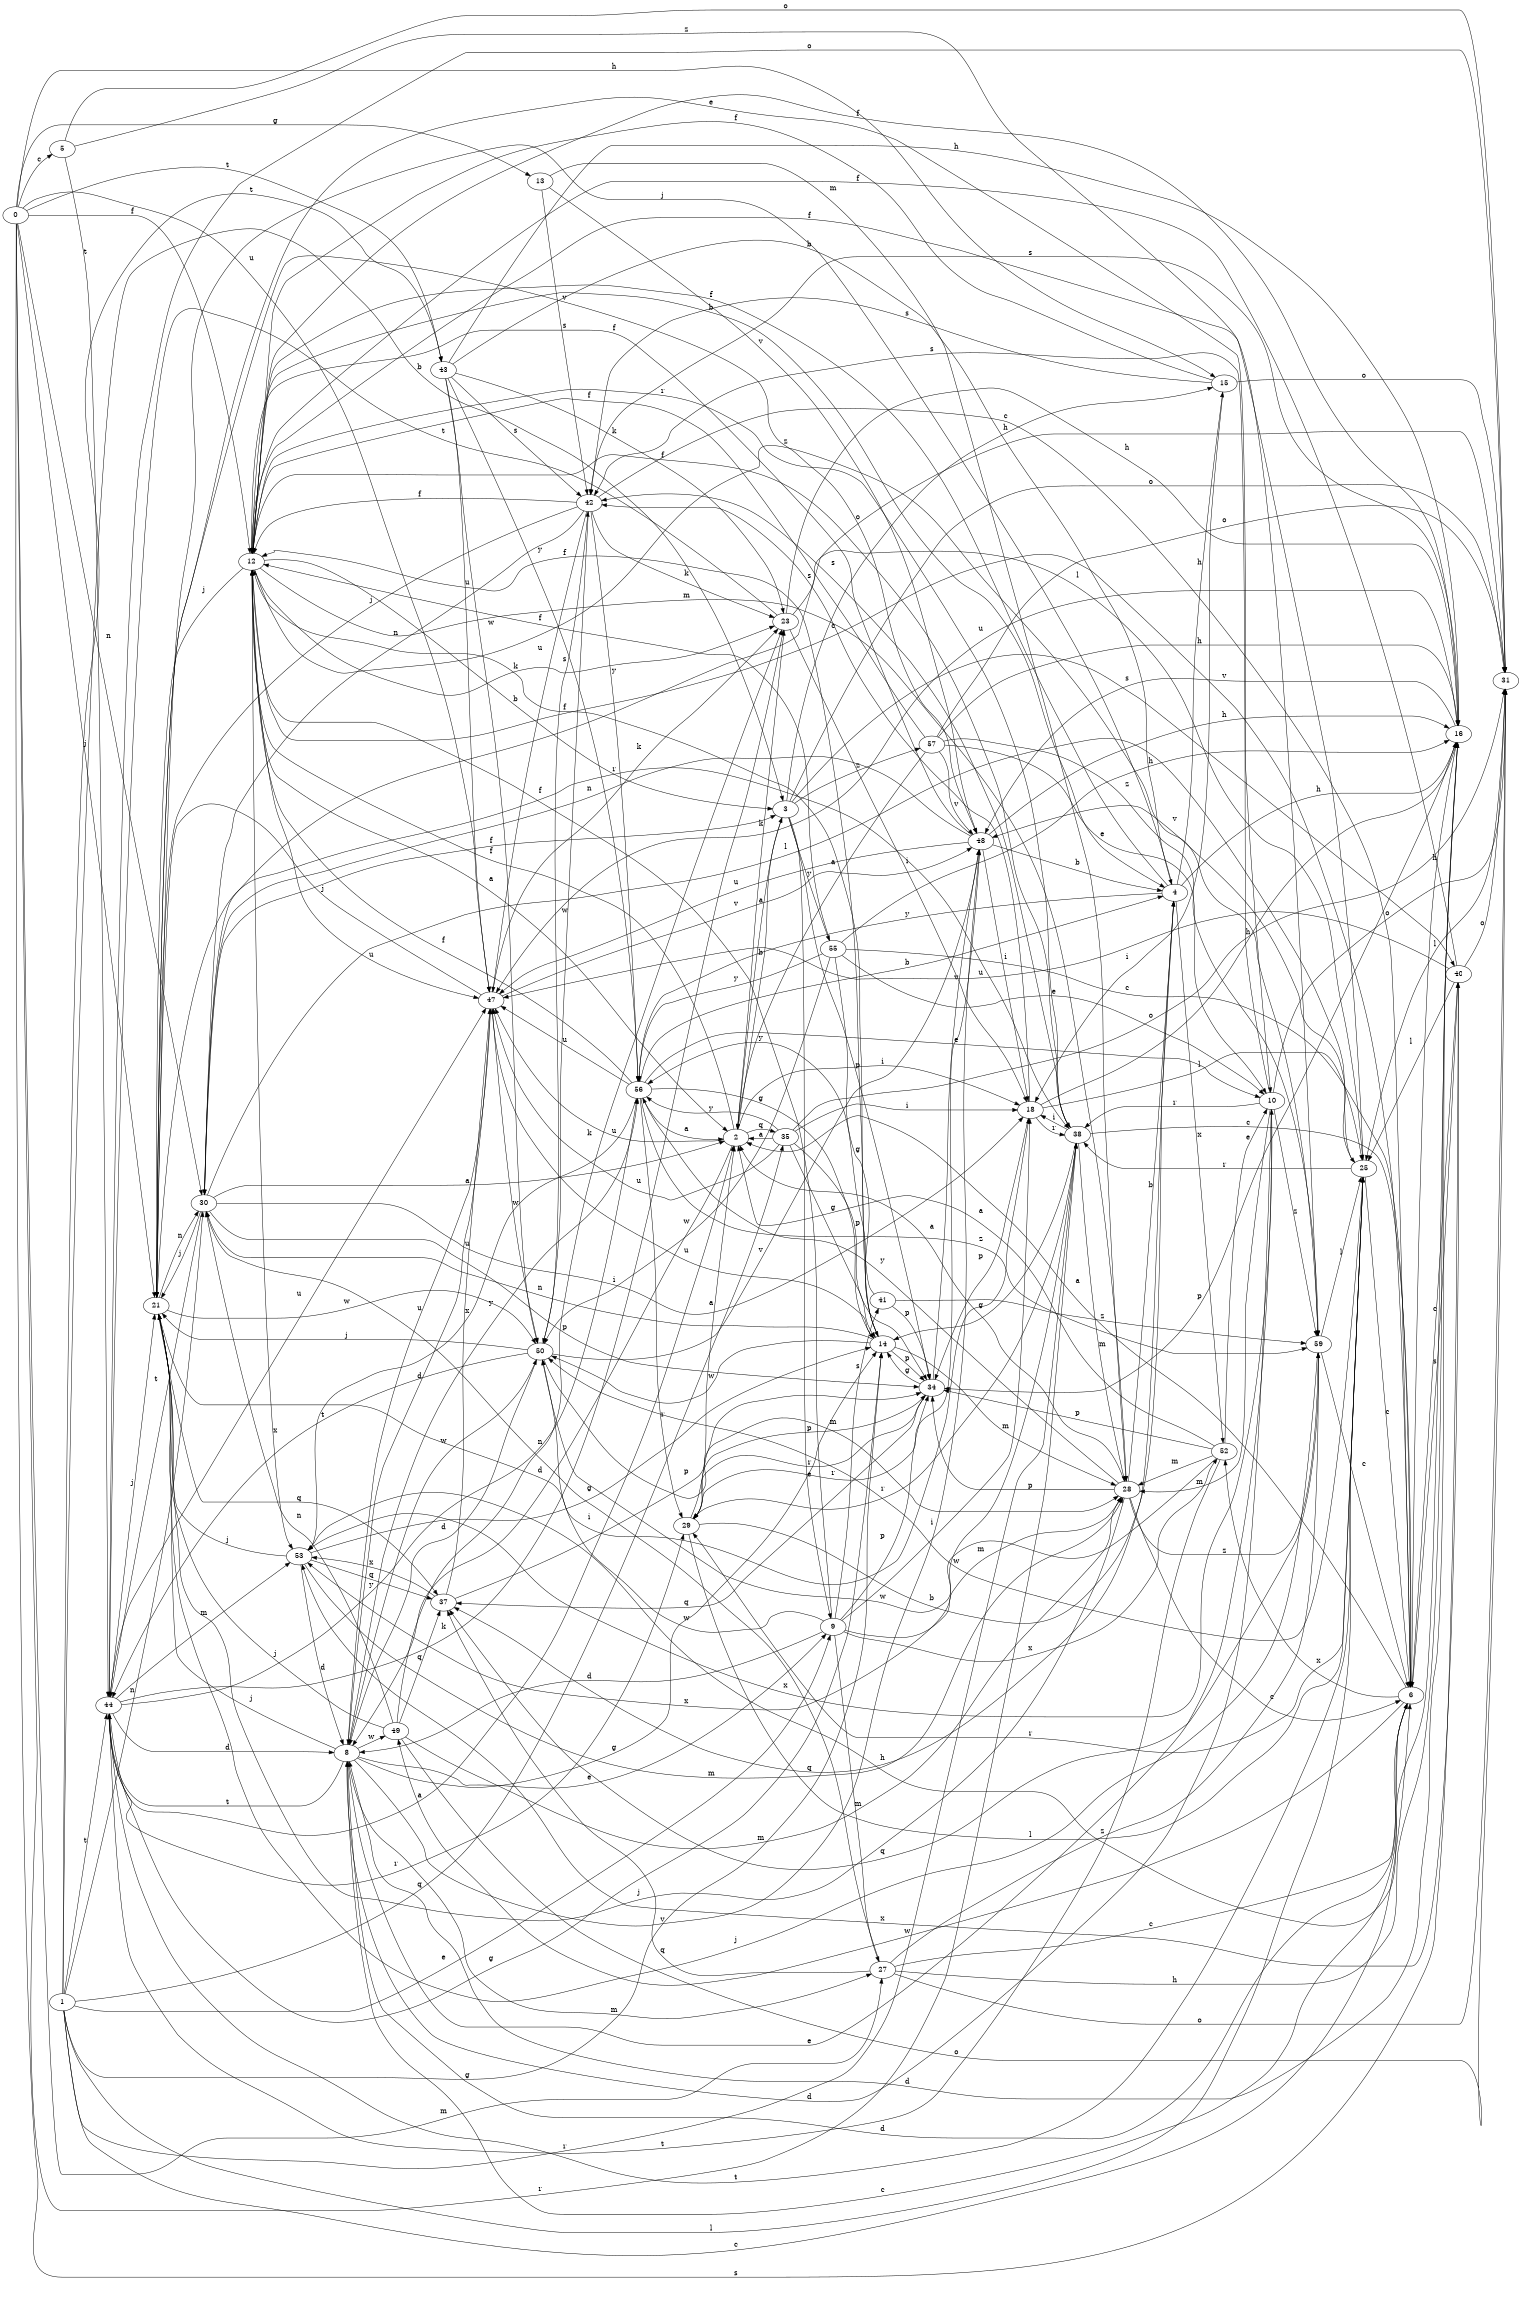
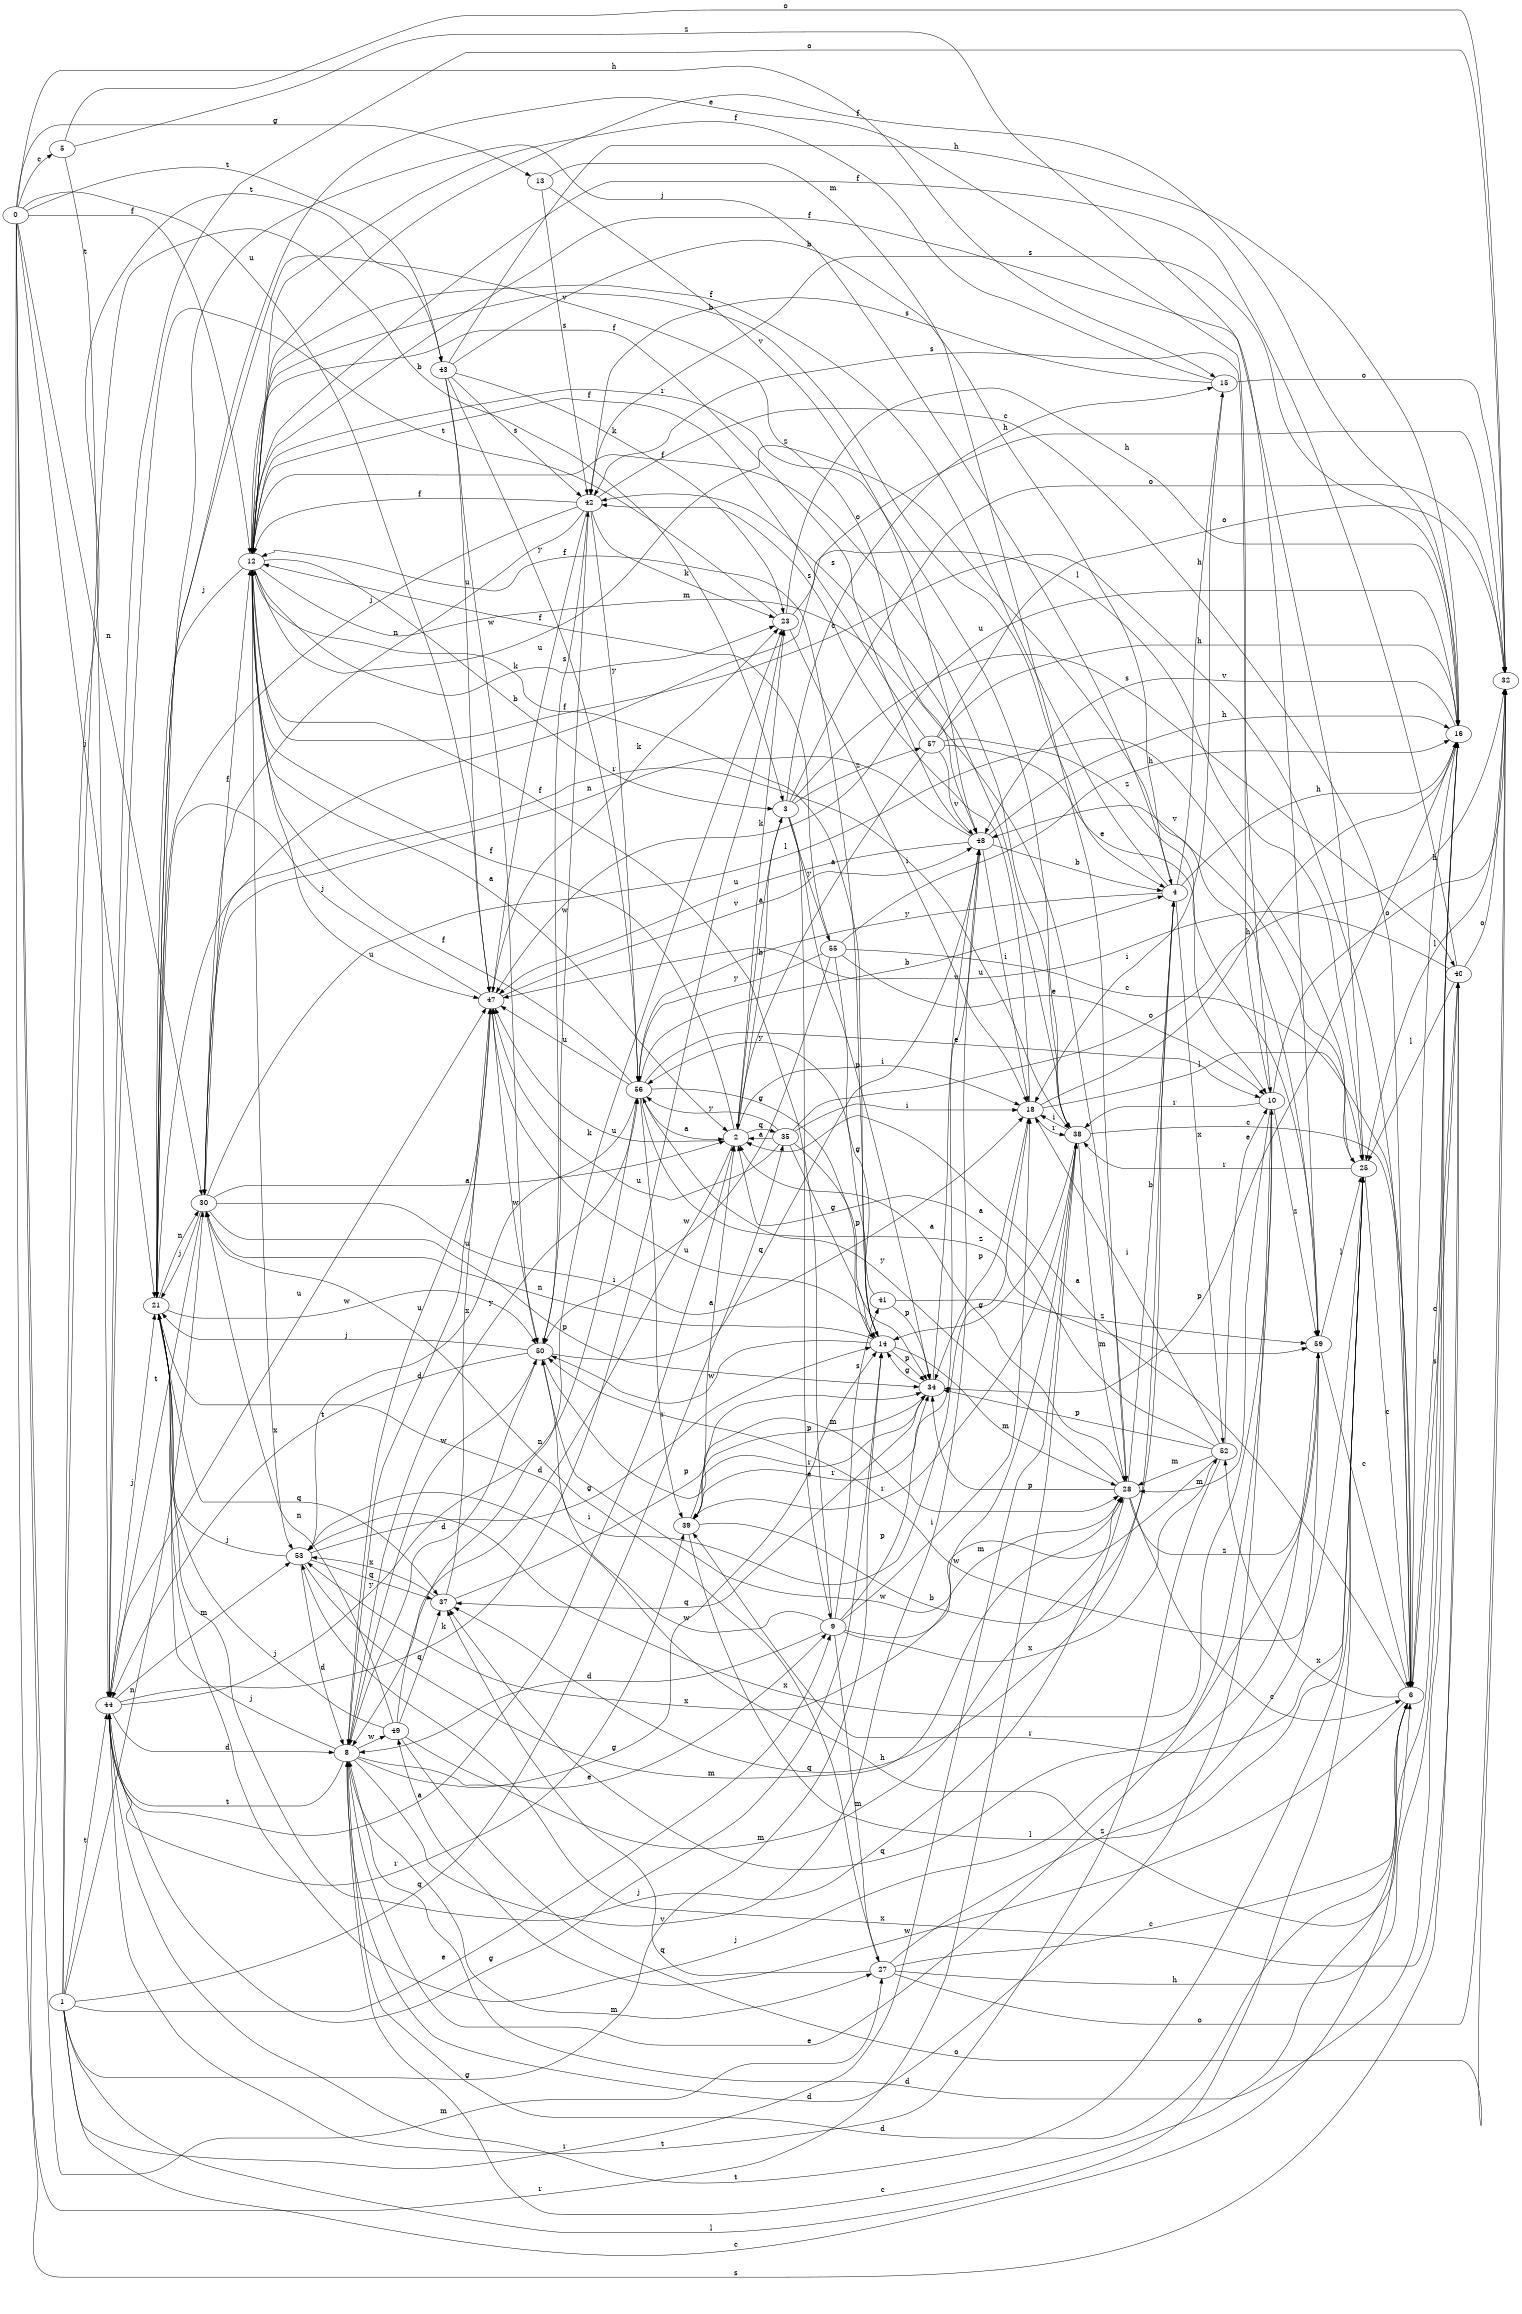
node "31": label "31" -> "32"
edge "30" -> "3": now "30" -> "12"
edge "50" -> "48": label "v" -> "q"
edge "52" -> "18": added, label "i"
node "29": label "29" -> "39"
